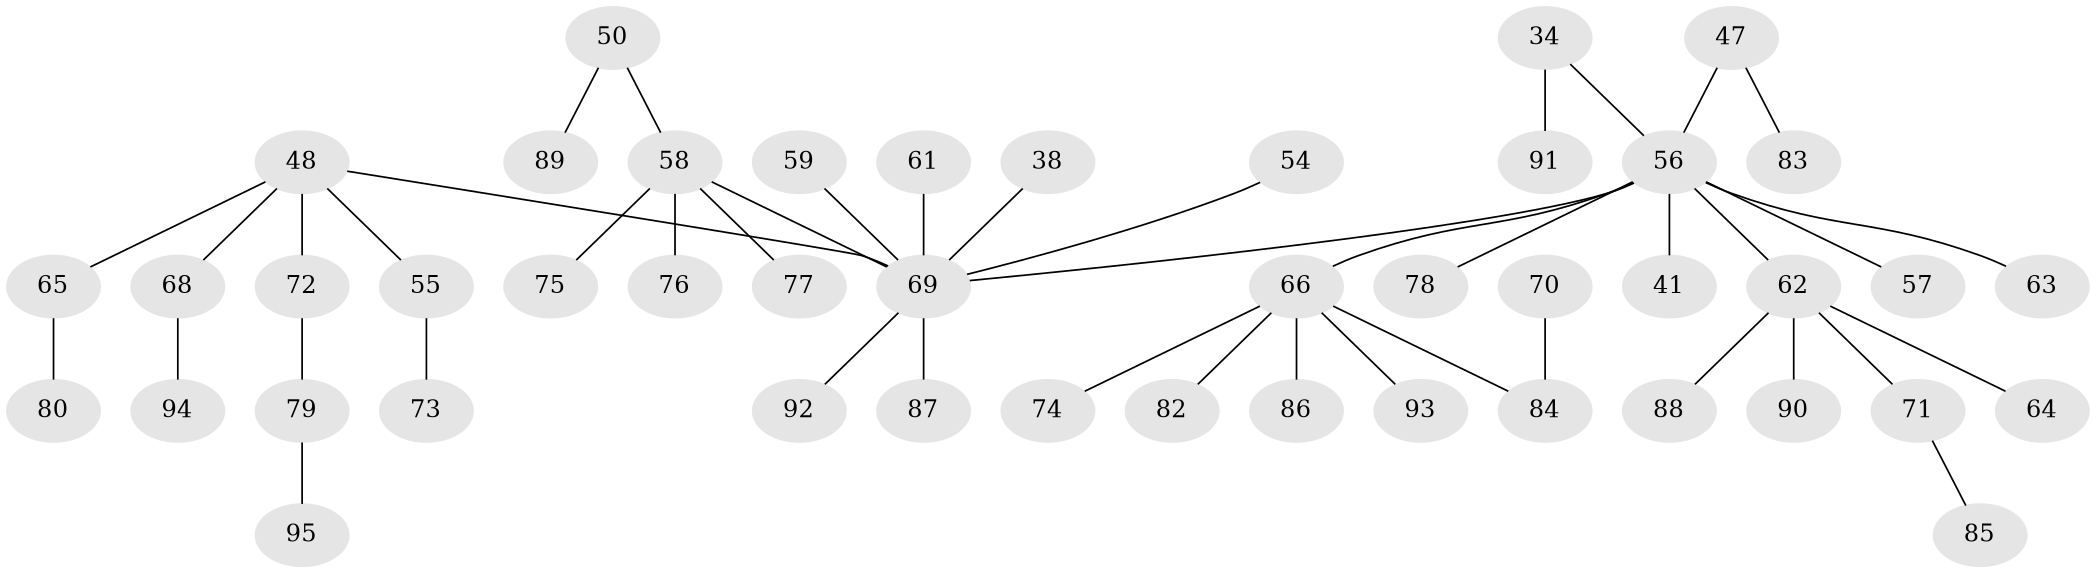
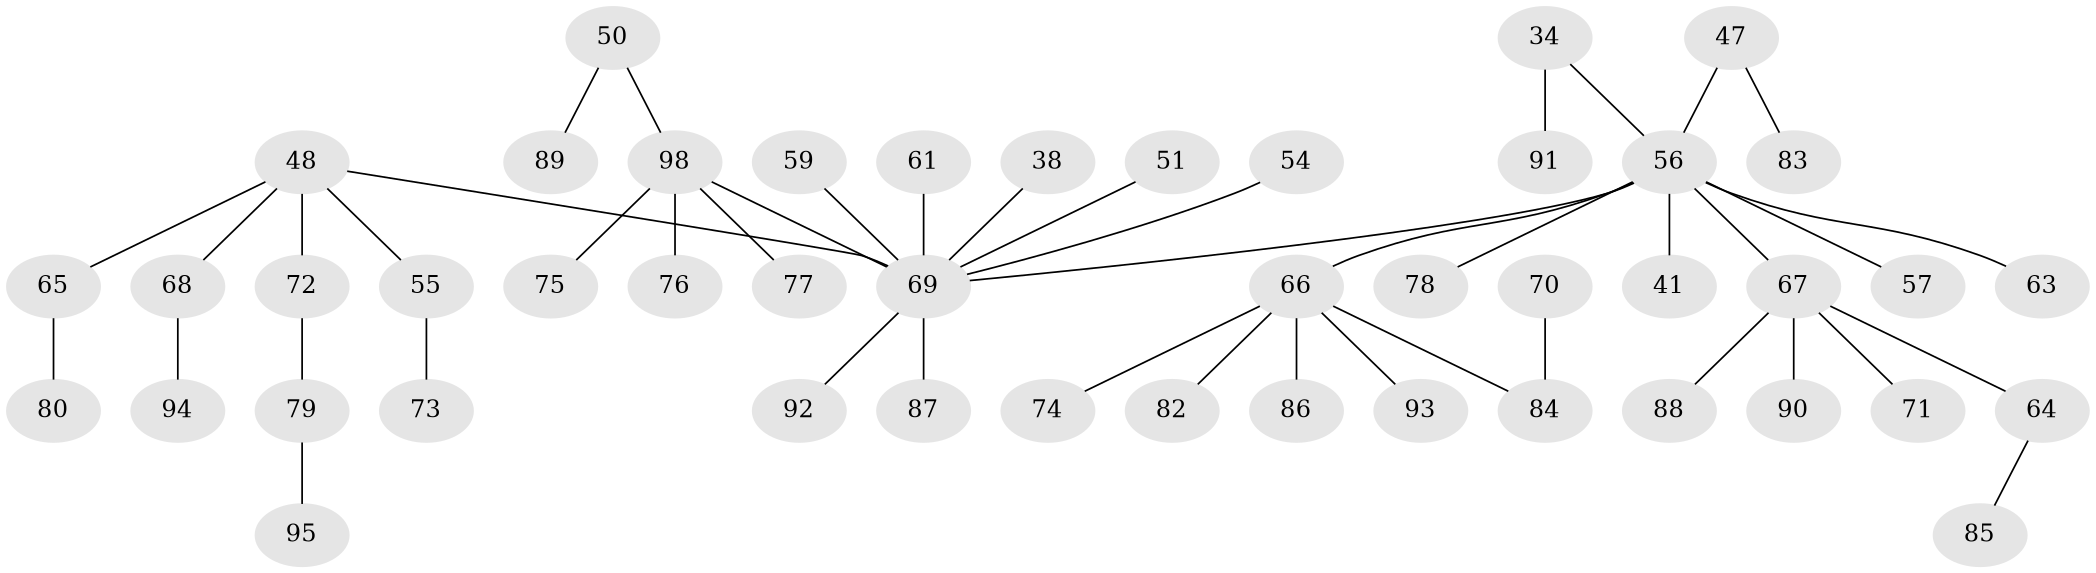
node "58": label "58" -> "98"
node "51": added
node "62": label "62" -> "67"
edge "71" -- "85": now "64" -- "85"
